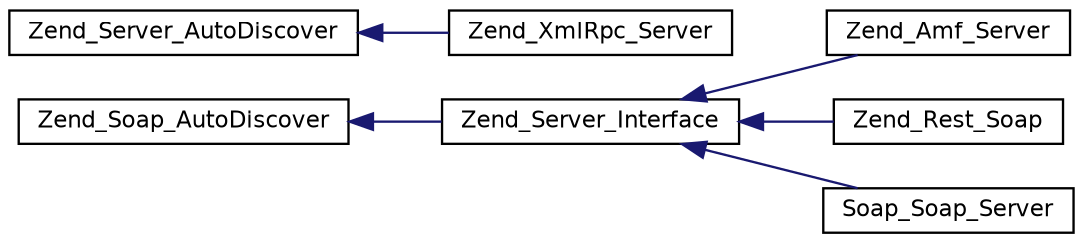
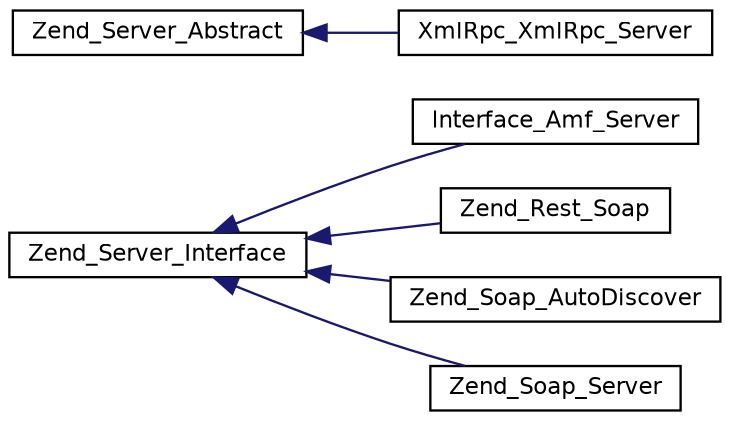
node "Zend_Server_AutoDiscover": label "Zend_Server_AutoDiscover" -> "Zend_Server_Abstract"
node "Zend_XmlRpc_Server": label "Zend_XmlRpc_Server" -> "XmlRpc_XmlRpc_Server"
node "Zend_Amf_Server": label "Zend_Amf_Server" -> "Interface_Amf_Server"
edge "Zend_Server_Interface" -> "Zend_Soap_AutoDiscover": reversed
node "Soap_Soap_Server": label "Soap_Soap_Server" -> "Zend_Soap_Server"
